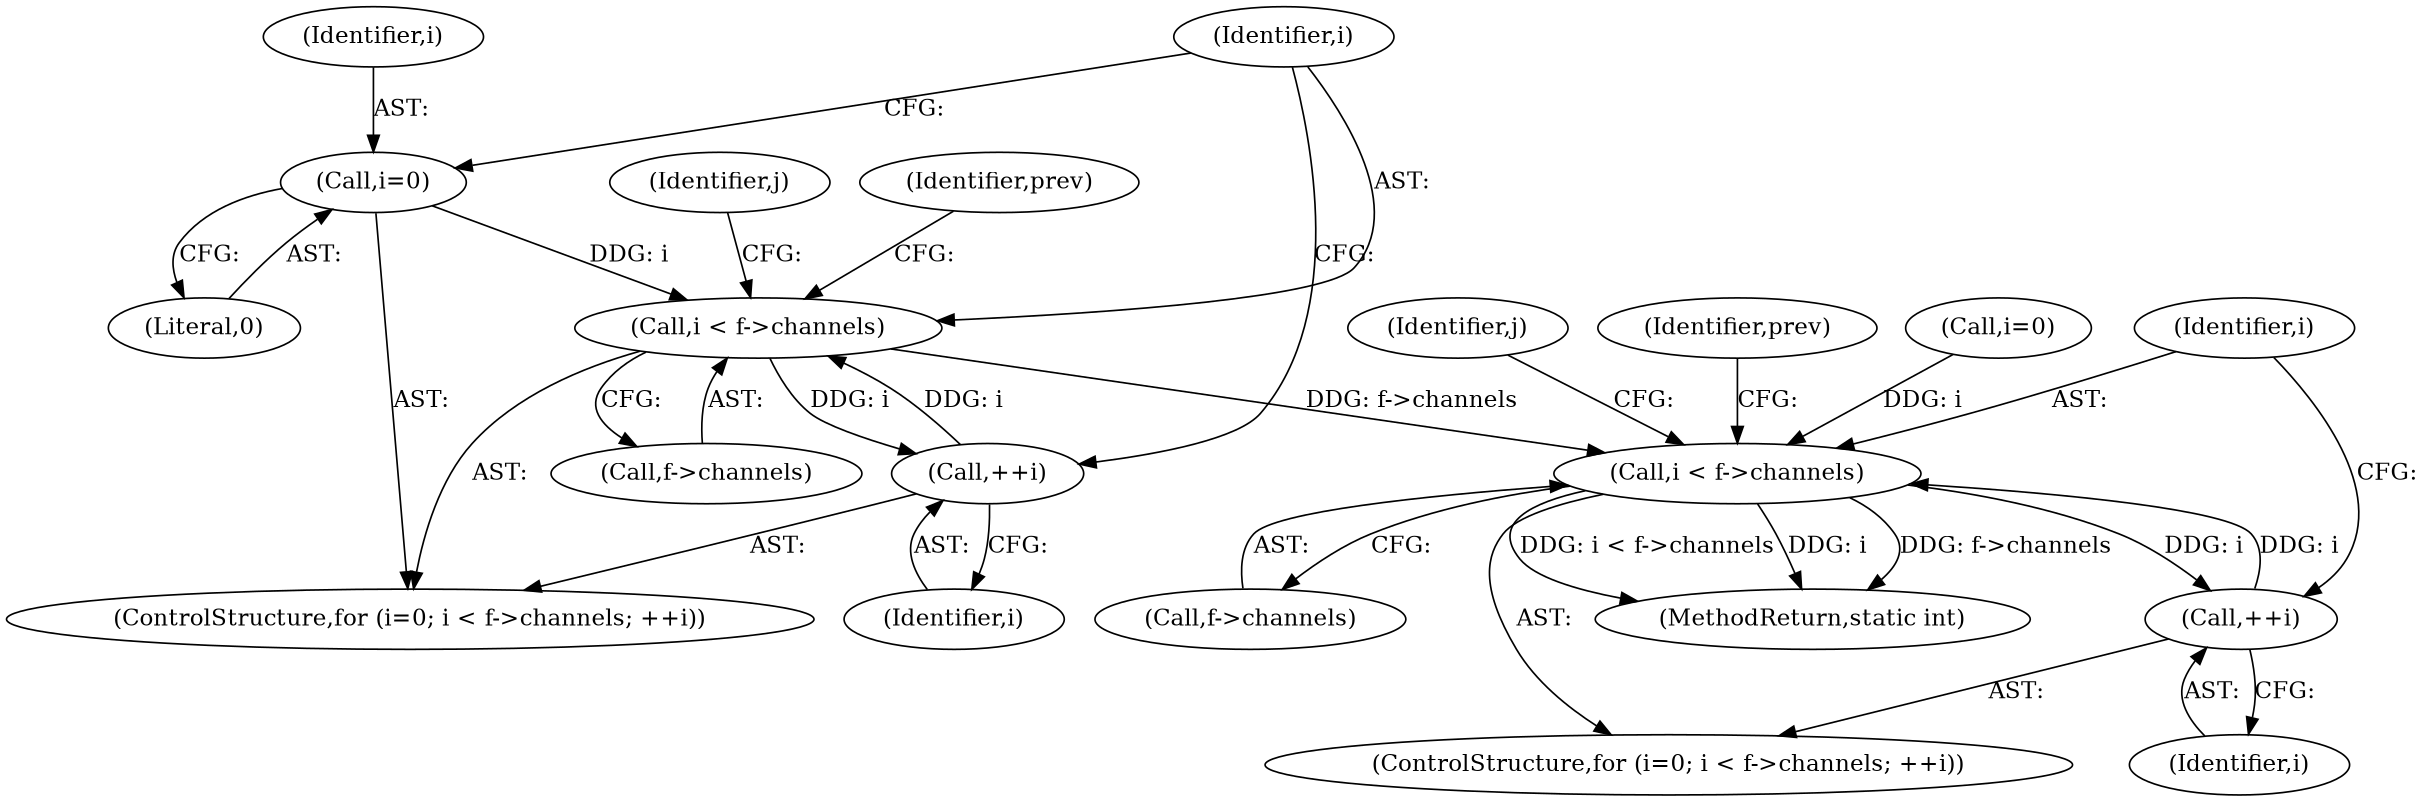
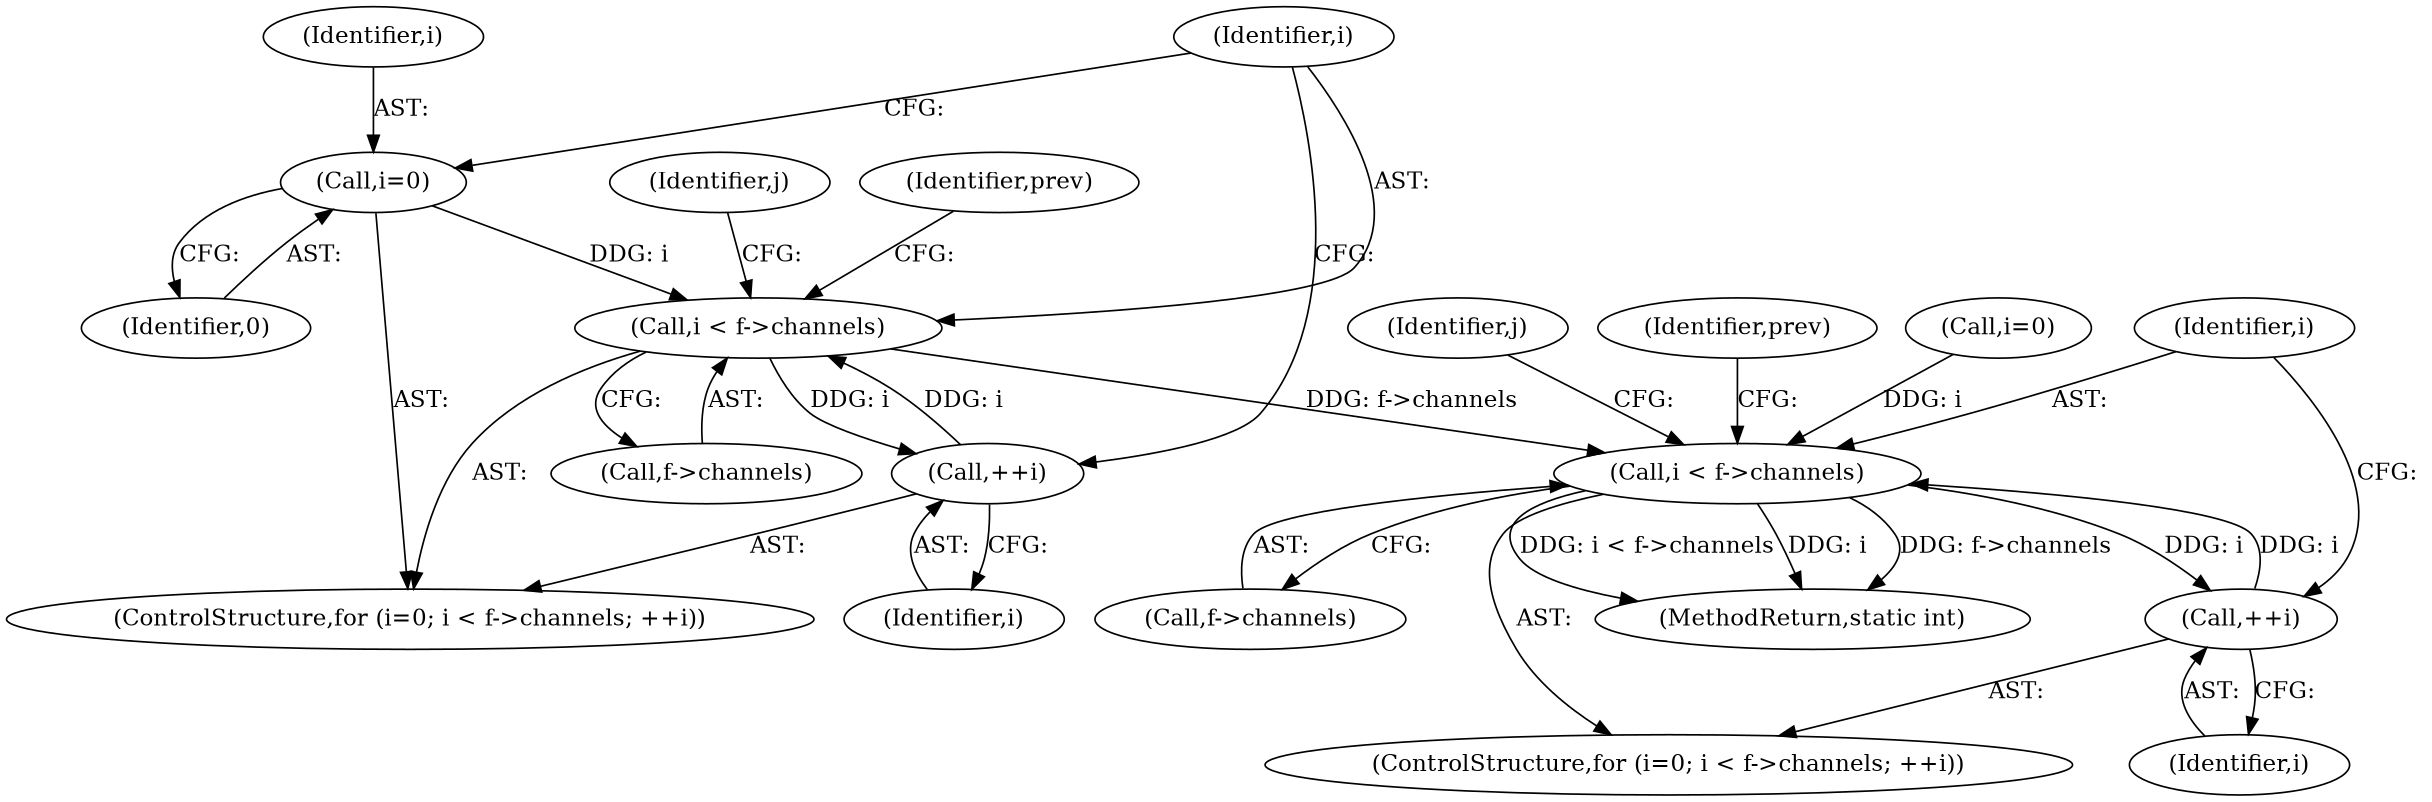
node "(Literal,0)": label "(Literal,0)" -> "(Identifier,0)"
